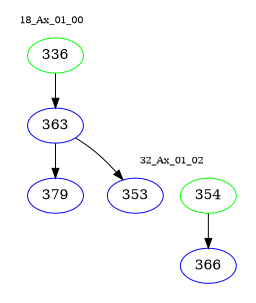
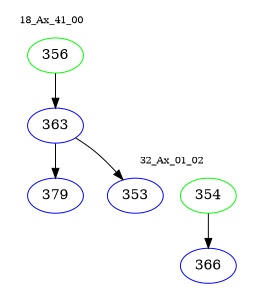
cluster "18_Ax_01_00": label "18_Ax_01_00" -> "18_Ax_41_00"
node "336": label "336" -> "356"
